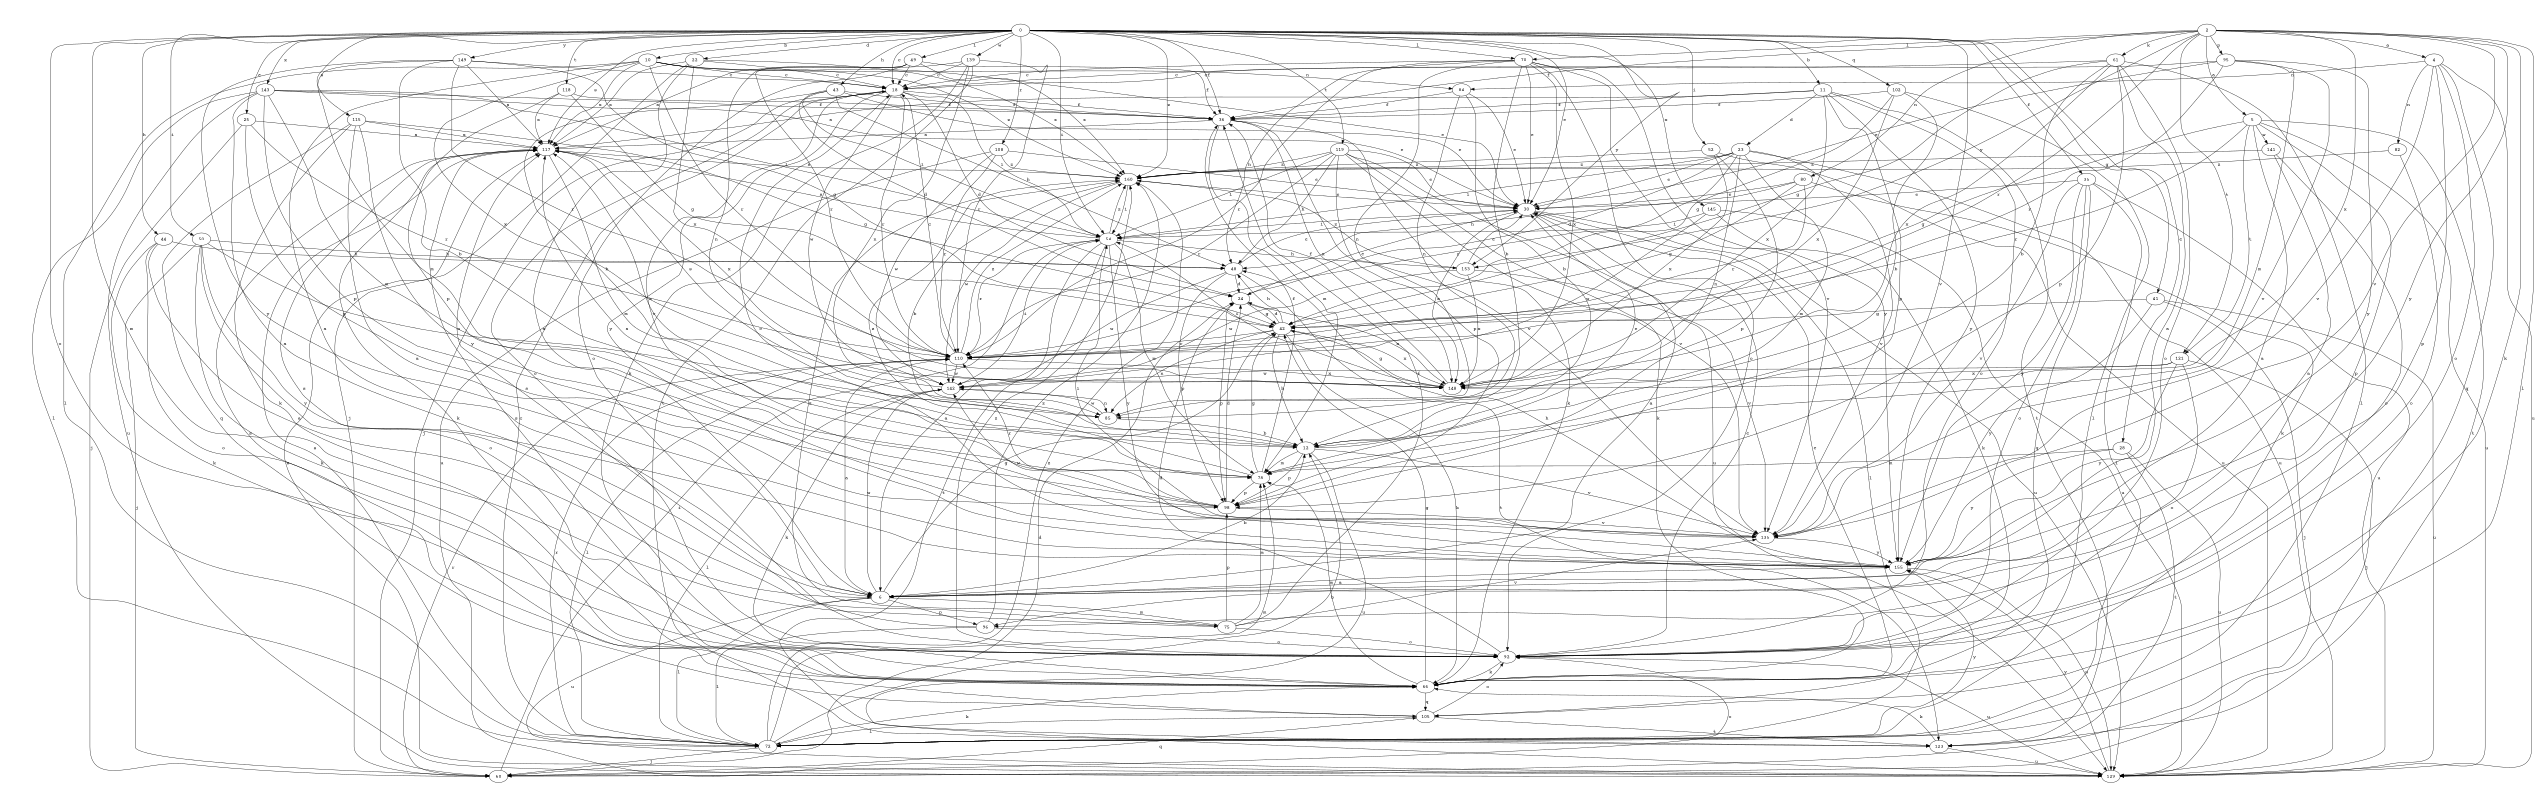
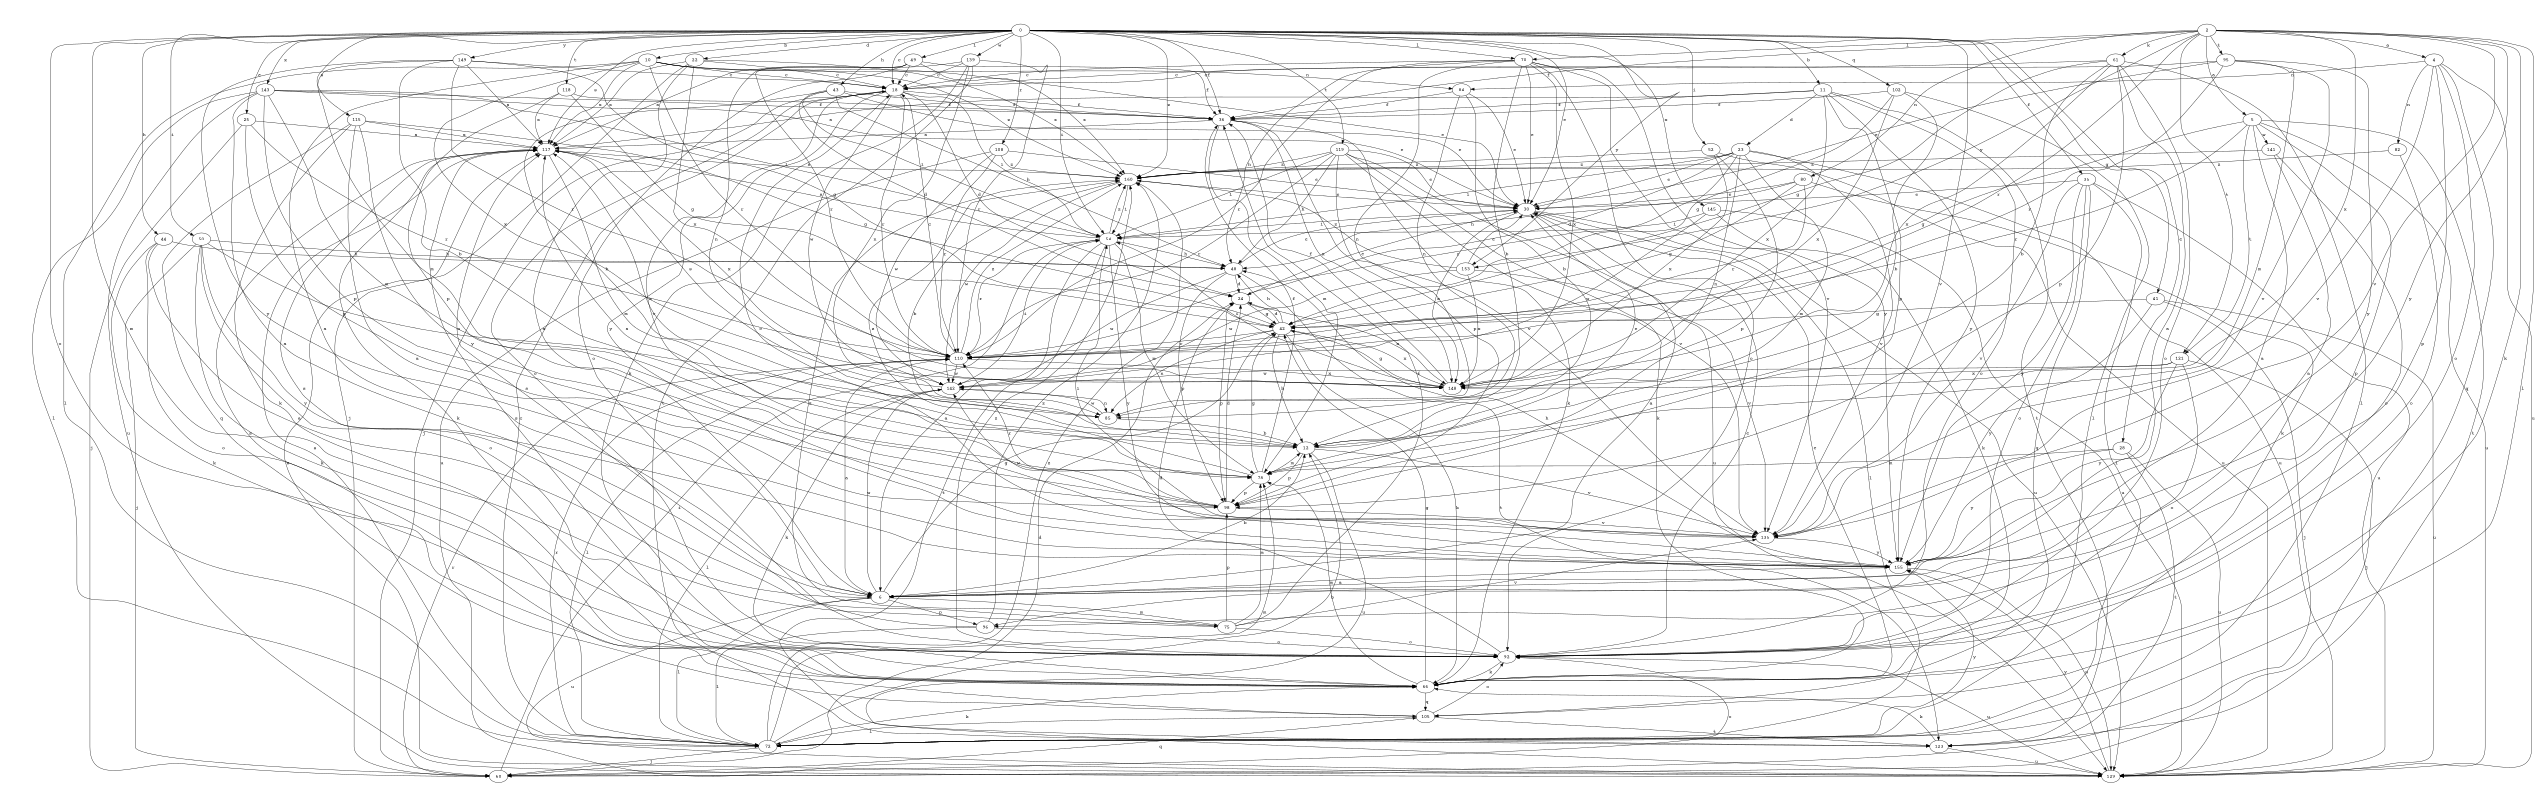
edge "2" -> "95": label "p" -> "t"
edge "54" -> "153": now "54" -> "48"
edge "12" -> "78": reversed
